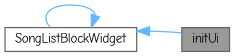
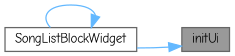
edge "initUi" -> "SongListBlockWidget": reversed
